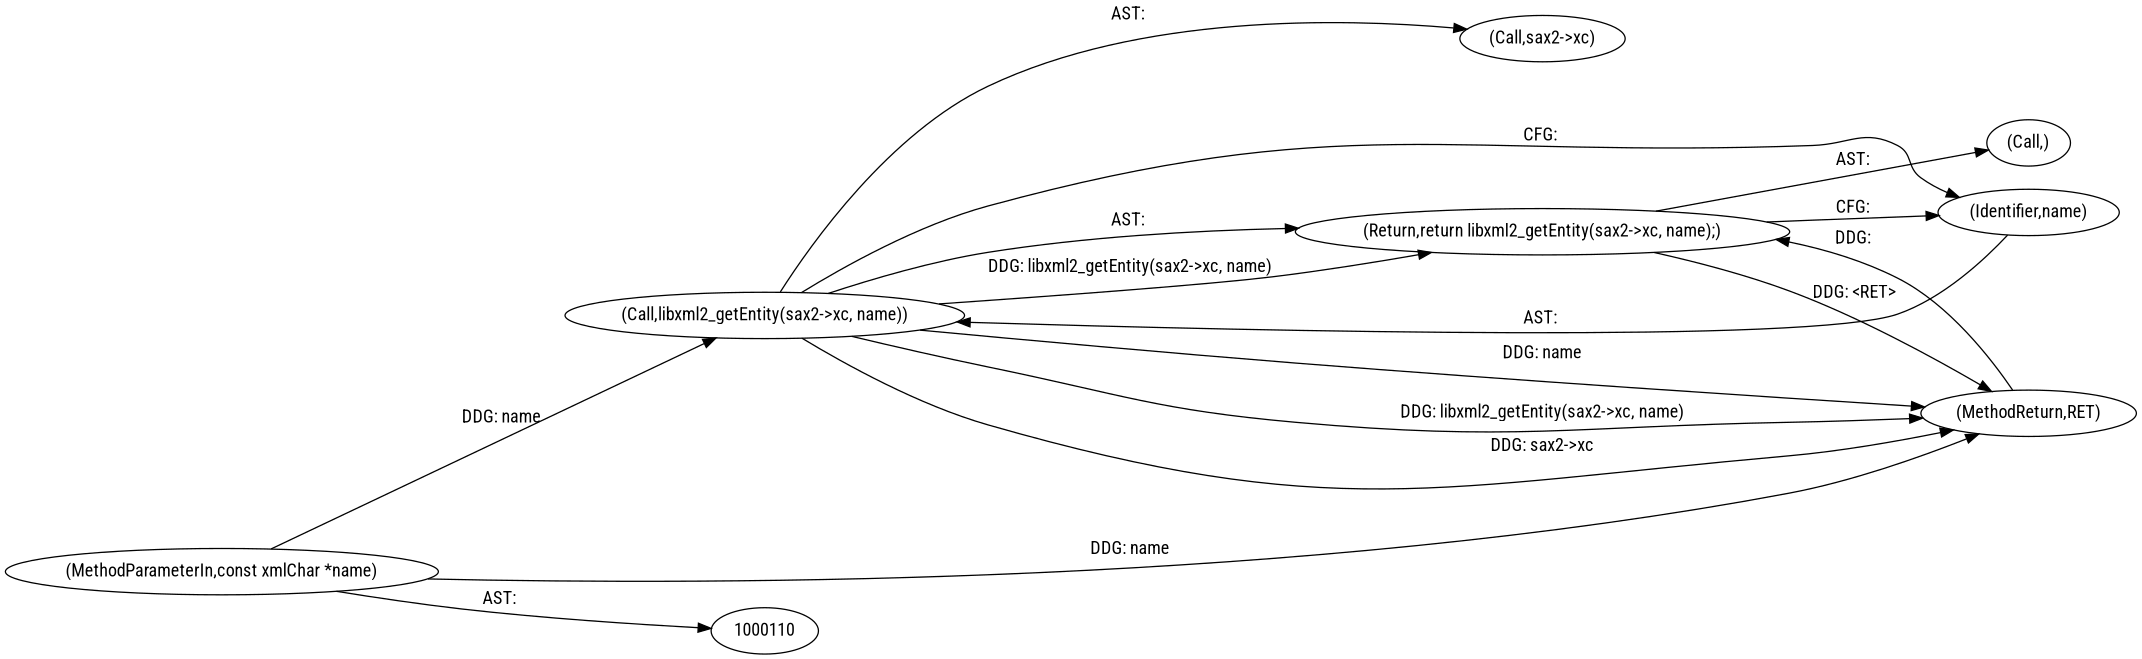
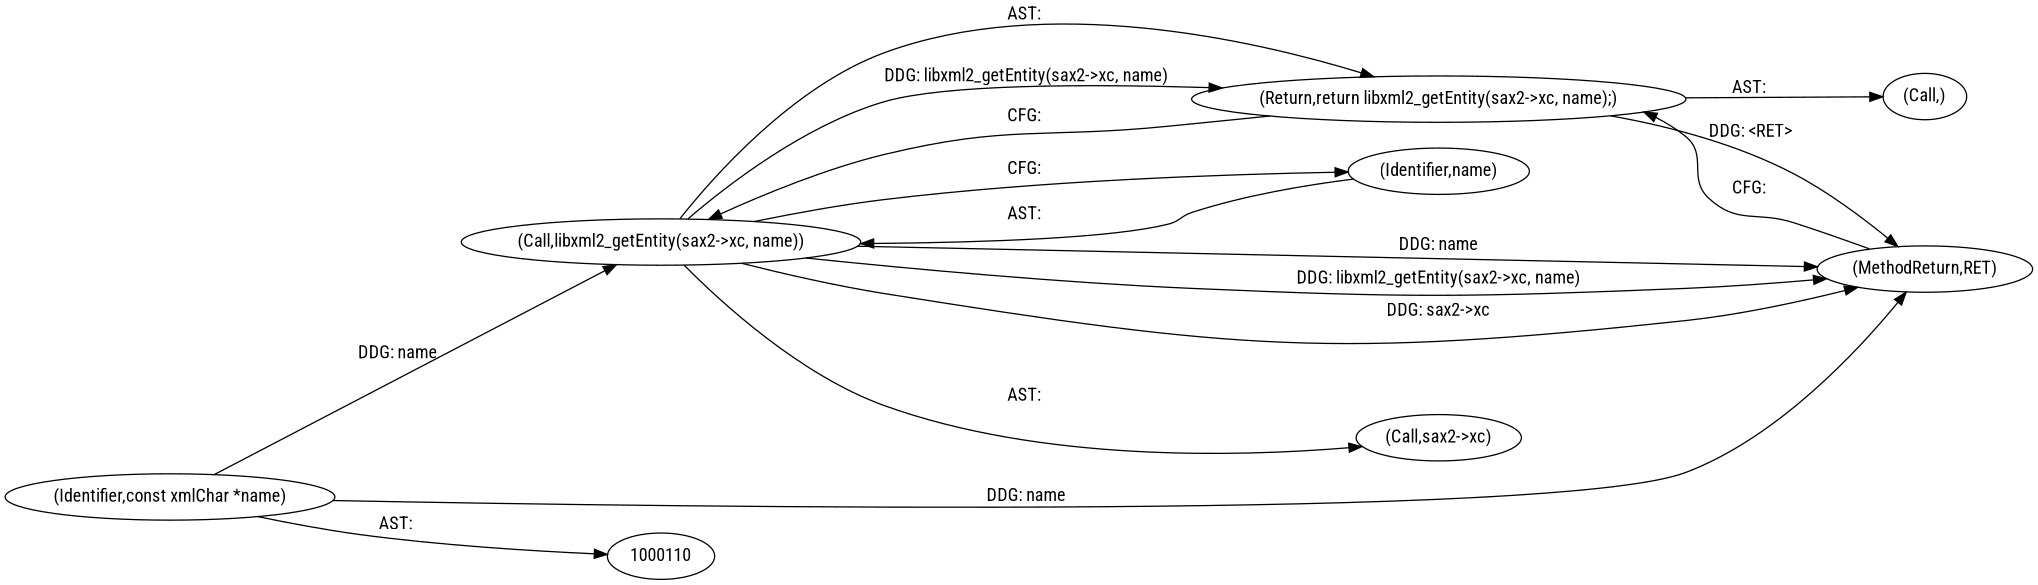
edge "(Return,return libxml2_getEntity(sax2->xc, name);)" -> "(Identifier,name)": now "(Return,return libxml2_getEntity(sax2->xc, name);)" -> "(Call,libxml2_getEntity(sax2->xc, name))"
edge "(MethodReturn,RET)" -> "(Return,return libxml2_getEntity(sax2->xc, name);)": label "DDG: " -> "CFG: "
node "(MethodParameterIn,const xmlChar *name)": label "(MethodParameterIn,const xmlChar *name)" -> "(Identifier,const xmlChar *name)"
